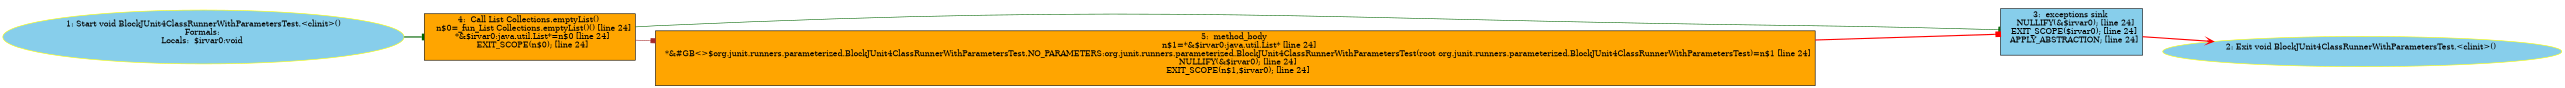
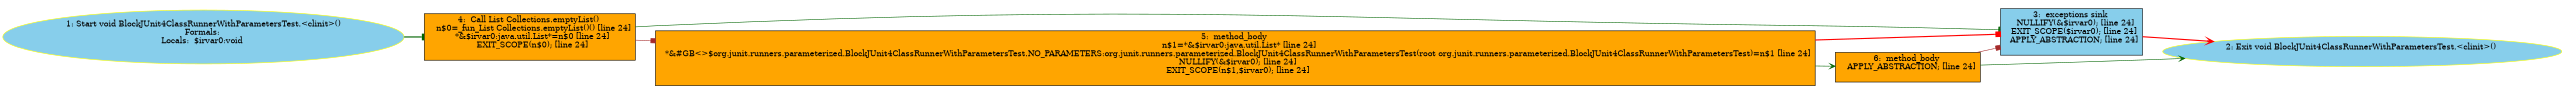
node "6:  method_body APPLY_ABSTRACTION; [line 24]": added
